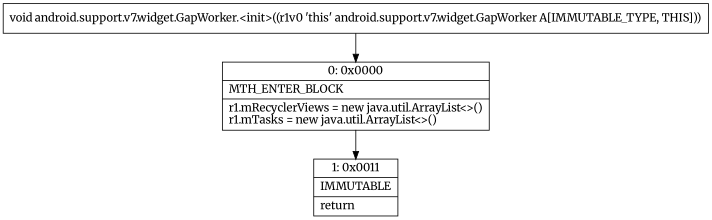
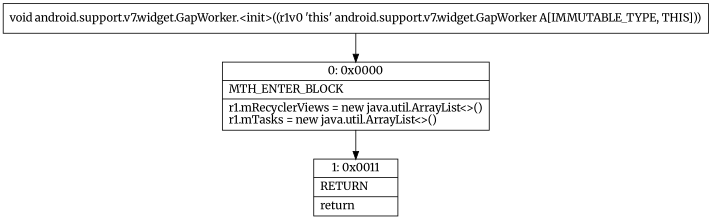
node "1: 0x0011": text "IMMUTABLE" -> "RETURN"
